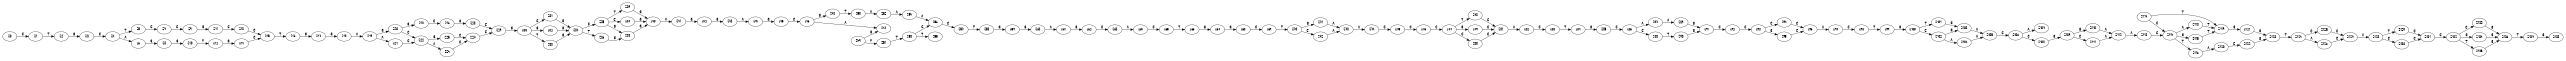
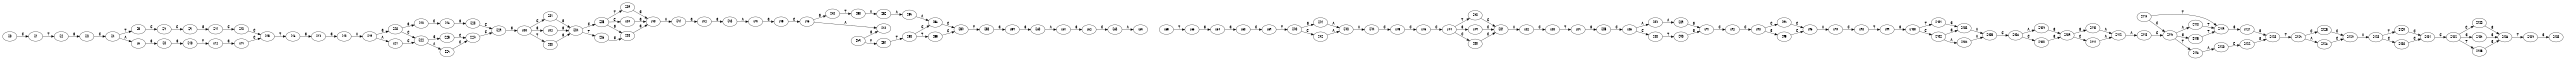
edge "S64" -> "S65": removed, label "C"
edge "S107" -> "S109": added, label "G"
edge "S55" -> "S57": added, label "C"
